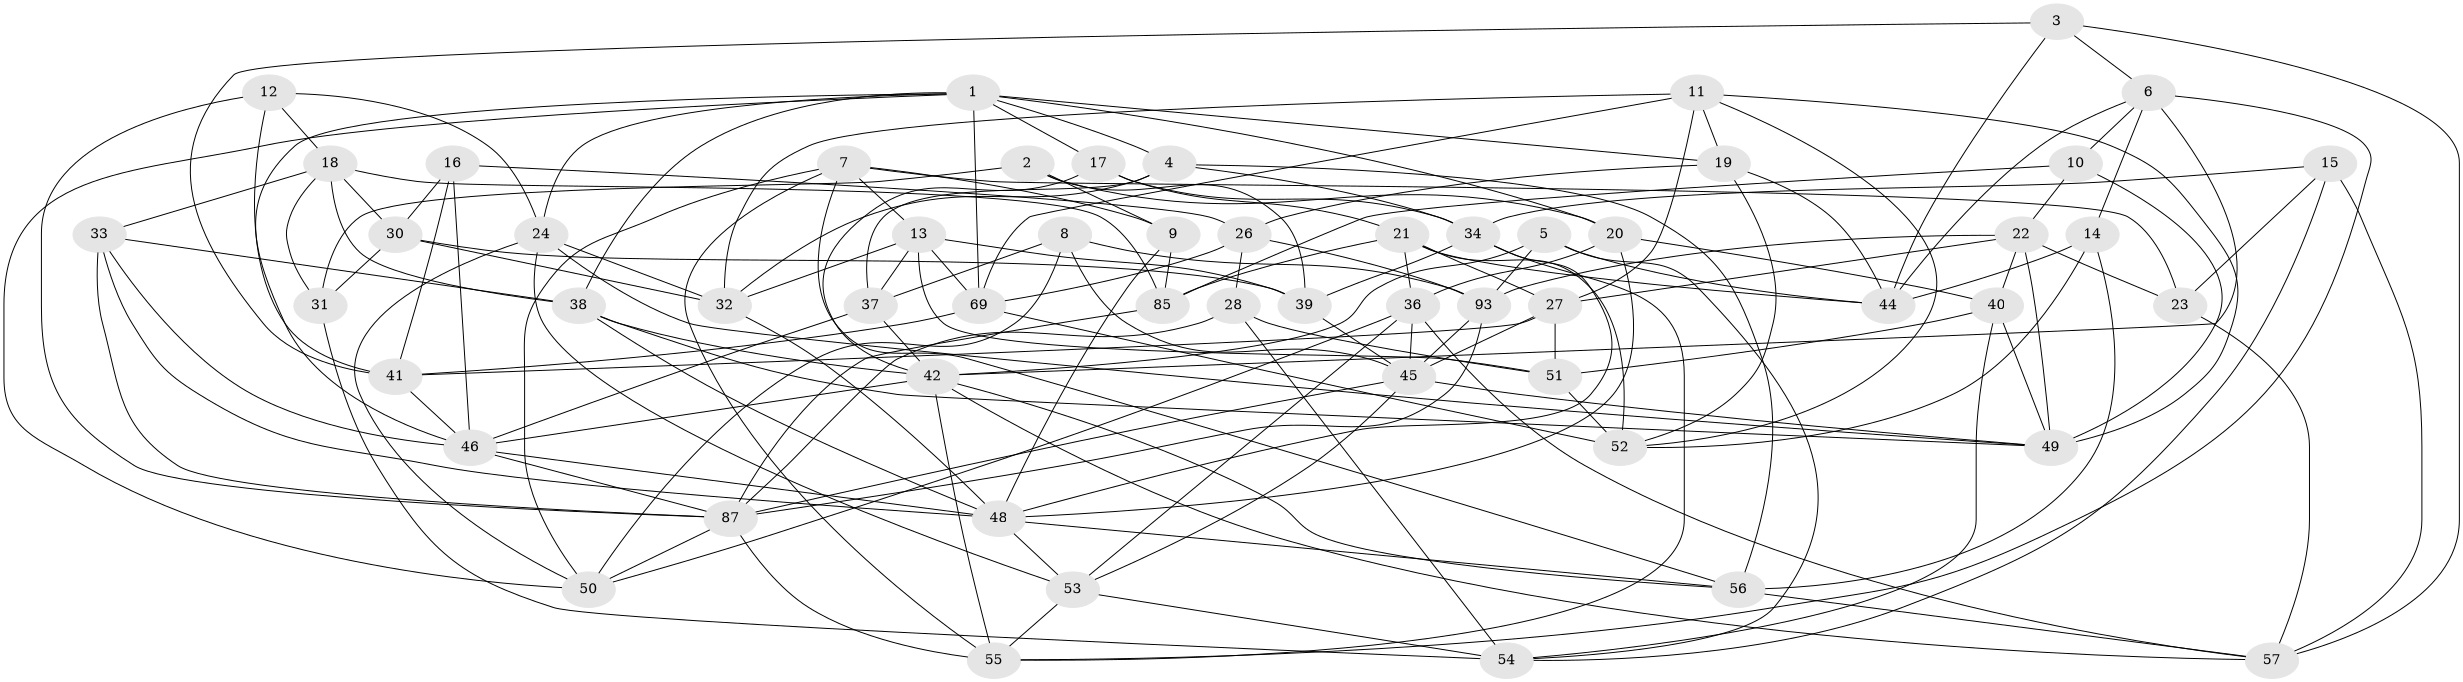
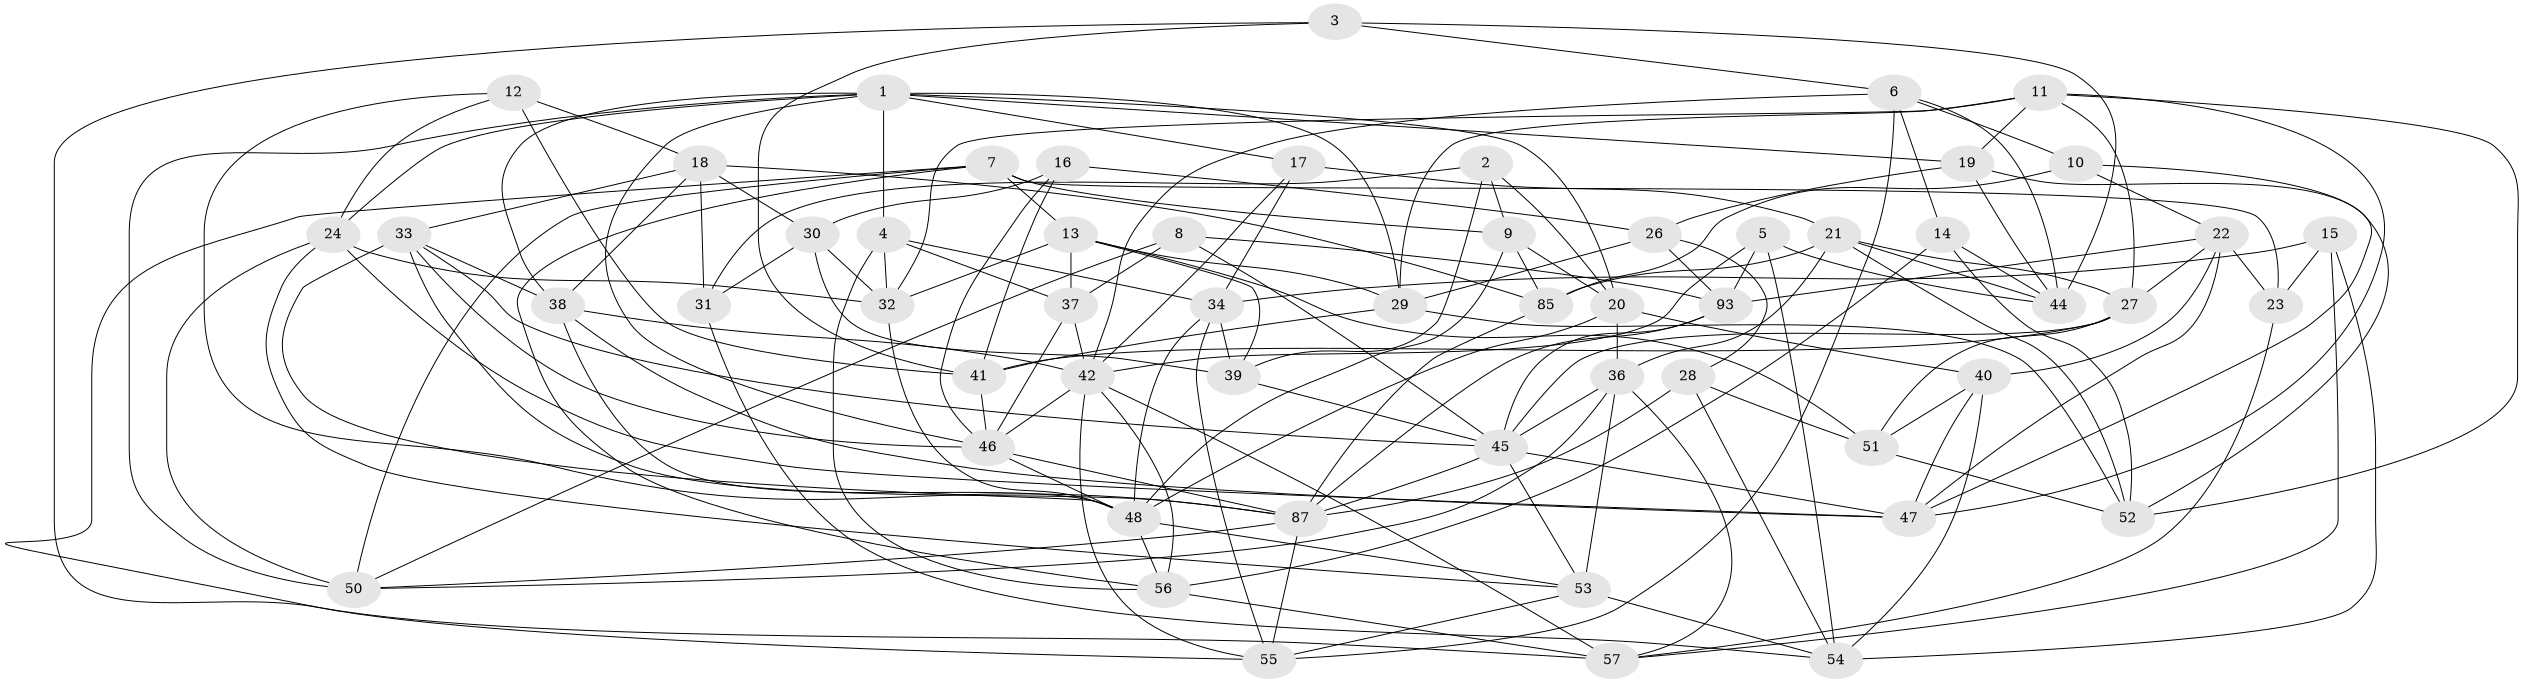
edge "9" -- "20": added
node "69": label "69" -> "29"
edge "33" -- "45": added
node "49": label "49" -> "47"
